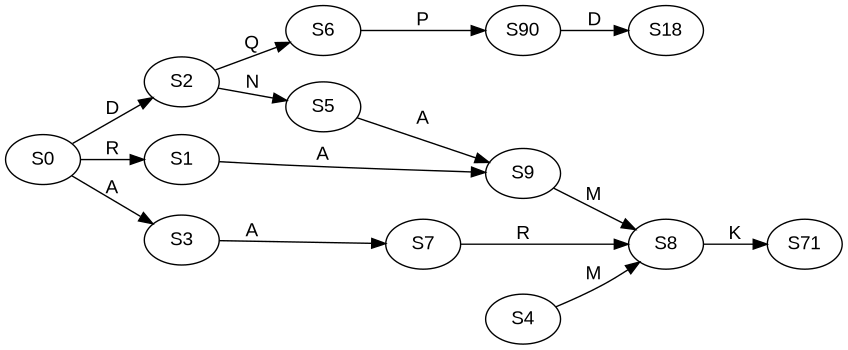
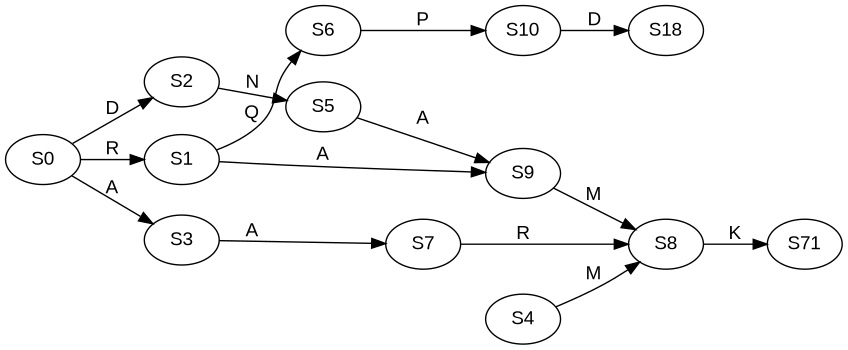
node "S90": label "S90" -> "S10"
edge "S2" -> "S6": now "S1" -> "S6"
